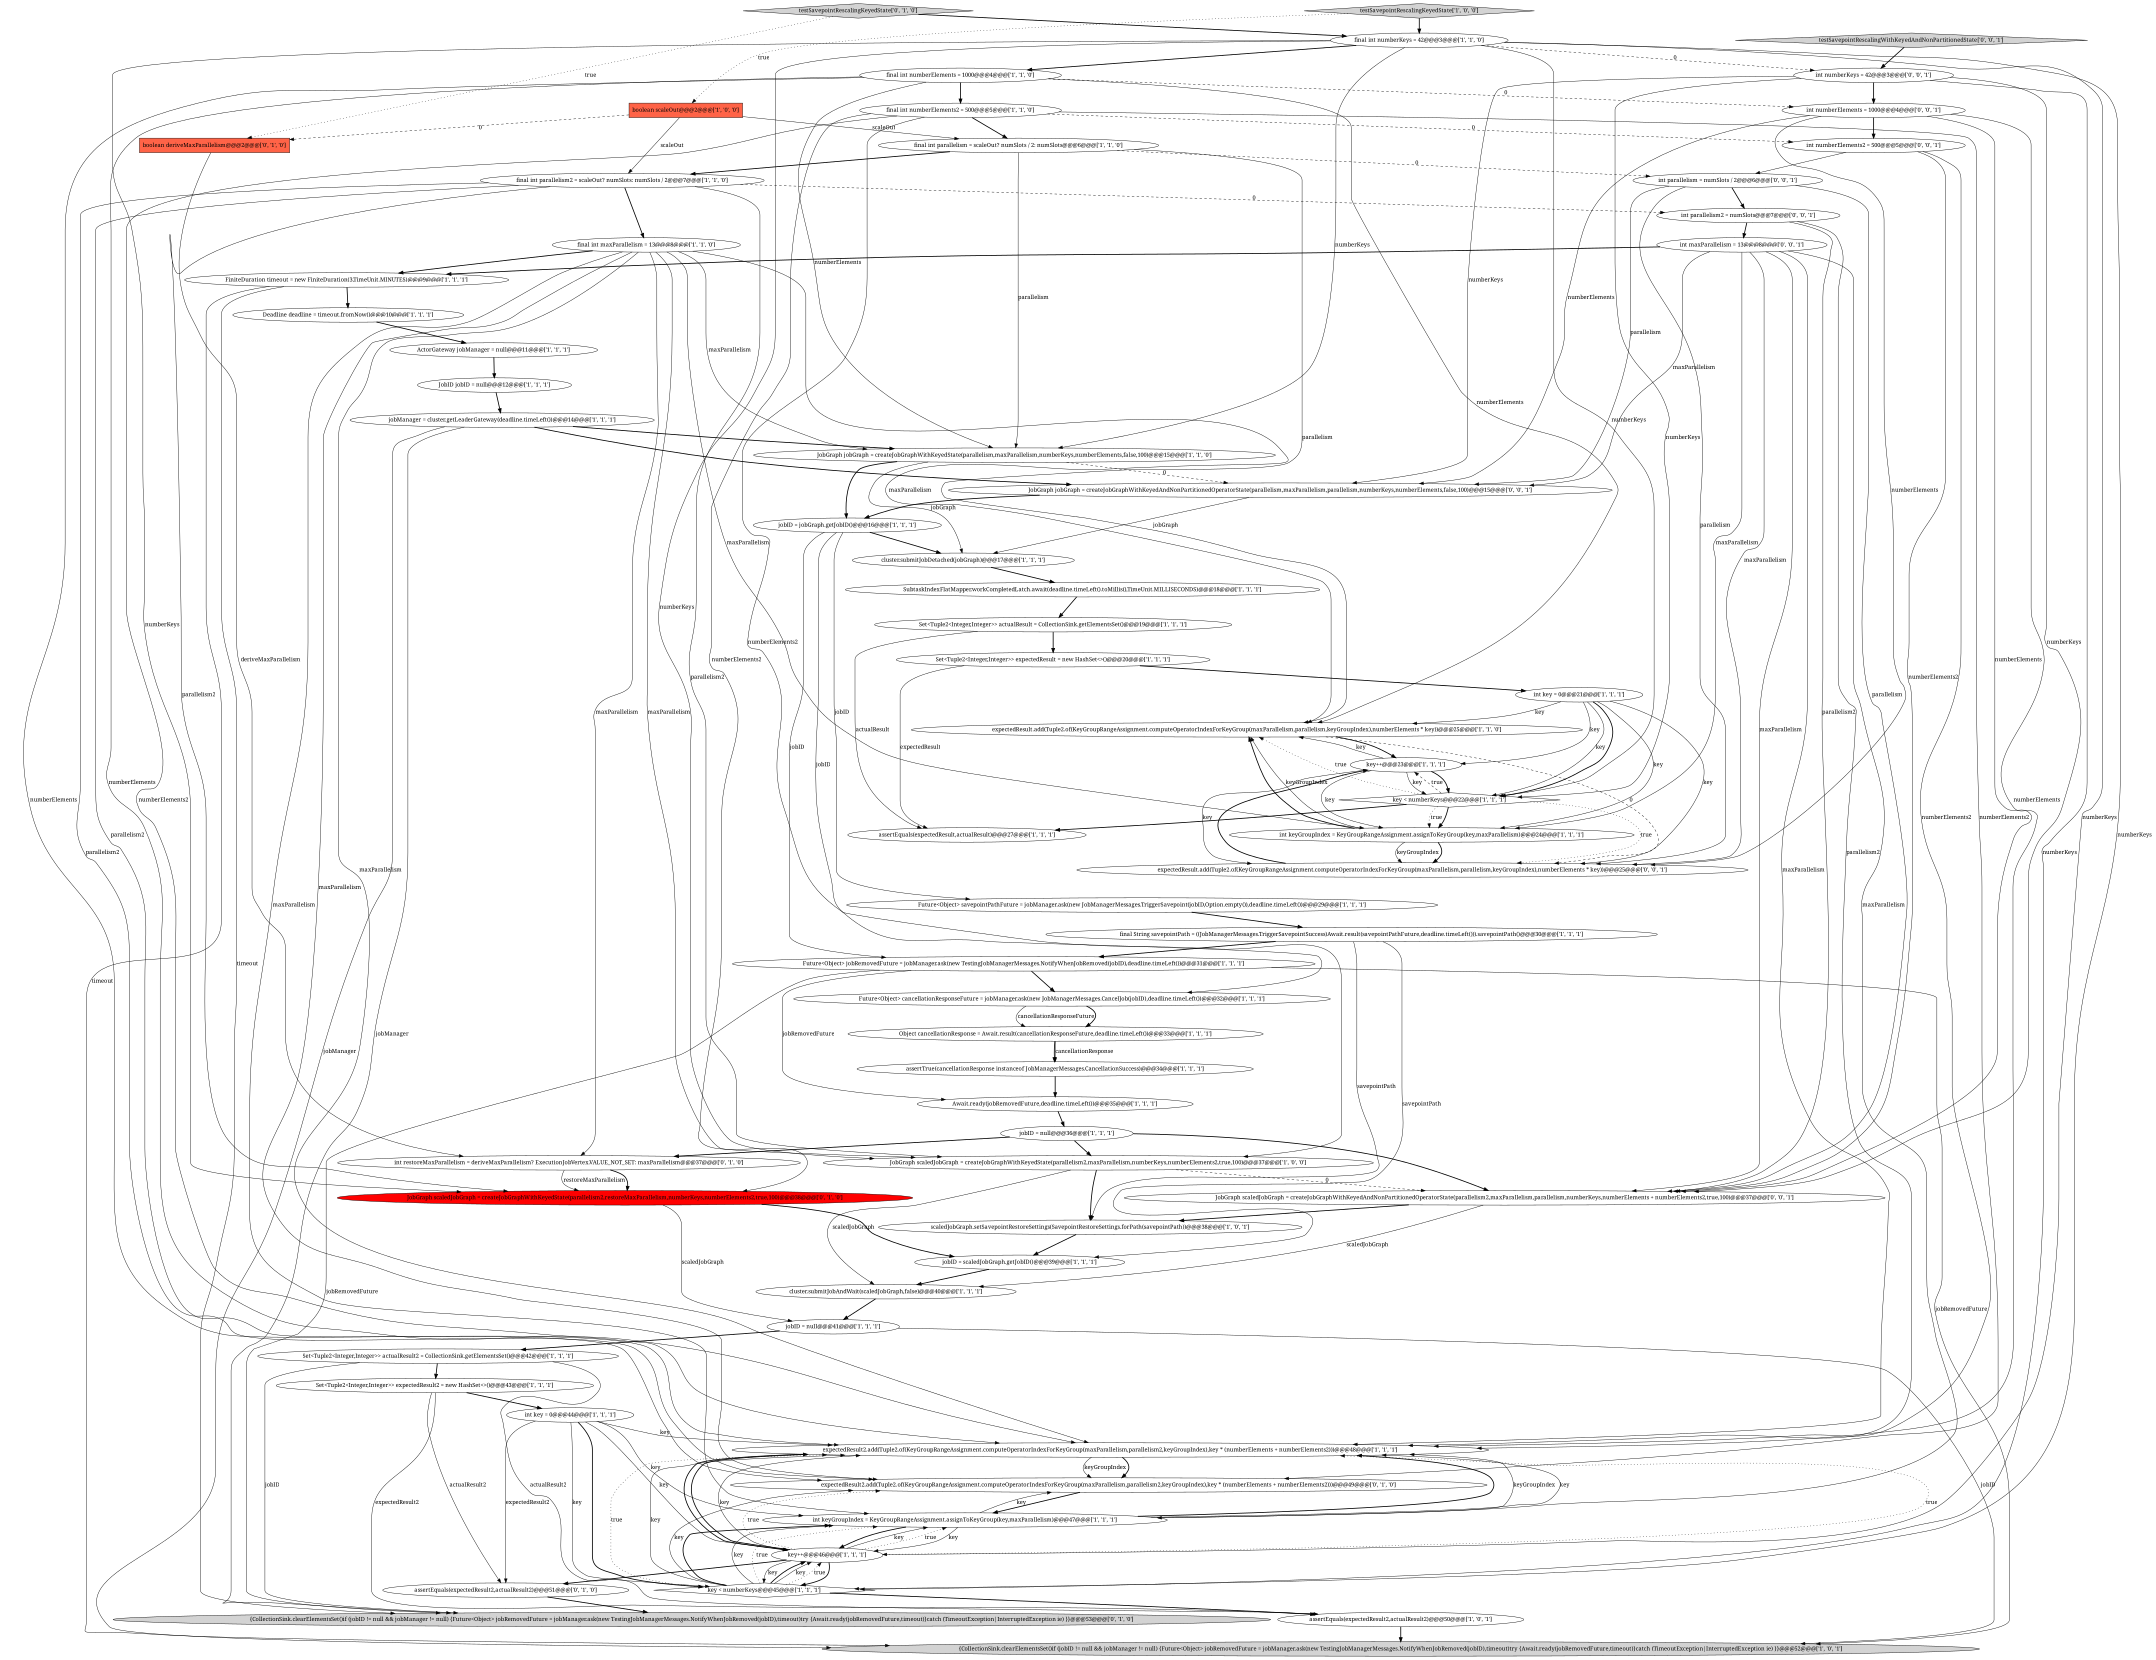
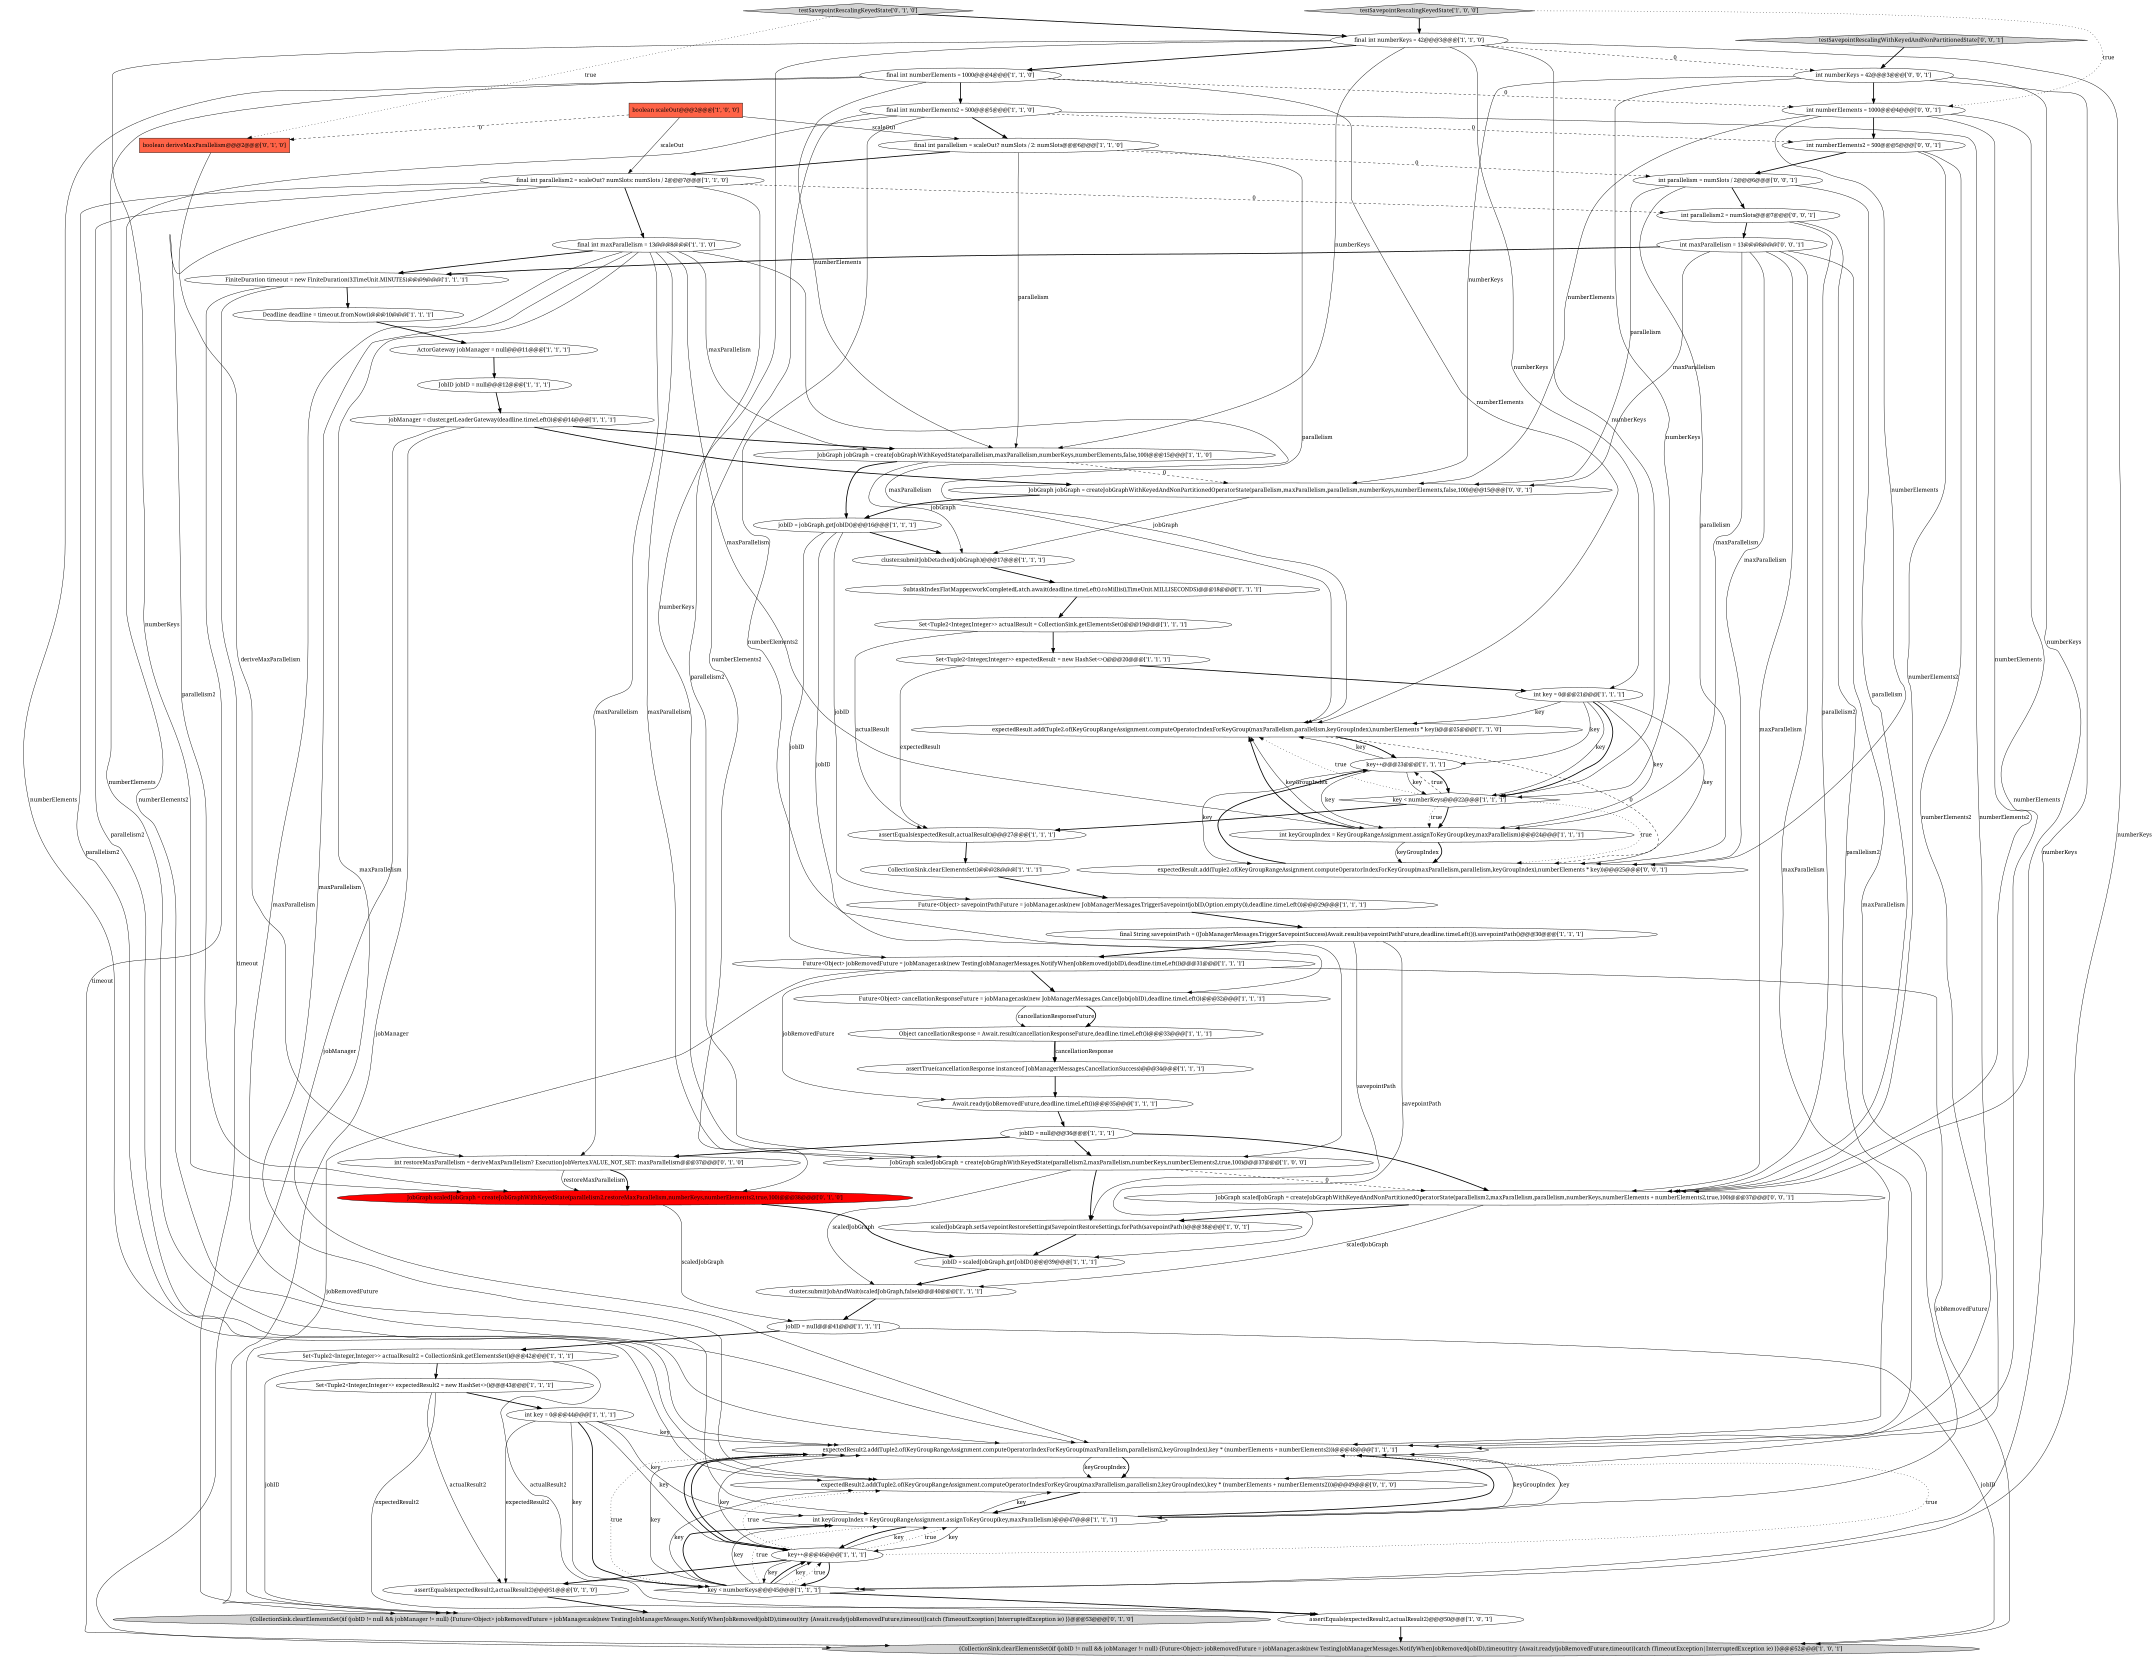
edge "testSavepointRescalingKeyedState['1', '0', '0']" -> "boolean scaleOut@@@2@@@['1', '0', '0']": now "testSavepointRescalingKeyedState['1', '0', '0']" -> "int numberElements = 1000@@@4@@@['0', '0', '1']"
edge "int numberElements2 = 500@@@5@@@['0', '0', '1']" -> "int parallelism = numSlots / 2@@@6@@@['0', '0', '1']": style solid -> bold
node "CollectionSink.clearElementsSet()@@@28@@@['1', '1', '1']": added
edge "final int numberKeys = 42@@@3@@@['1', '1', '0']" -> "key++@@@46@@@['1', '1', '1']": now "final int numberKeys = 42@@@3@@@['1', '1', '0']" -> "int key = 0@@@21@@@['1', '1', '1']"
